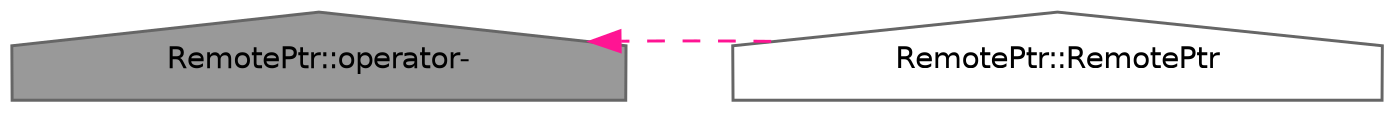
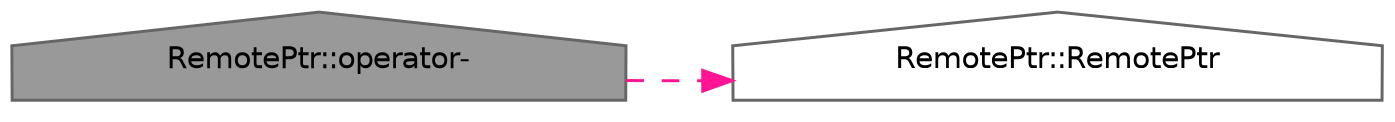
edge "RemotePtr::RemotePtr" -> "RemotePtr::operator-": reversed
